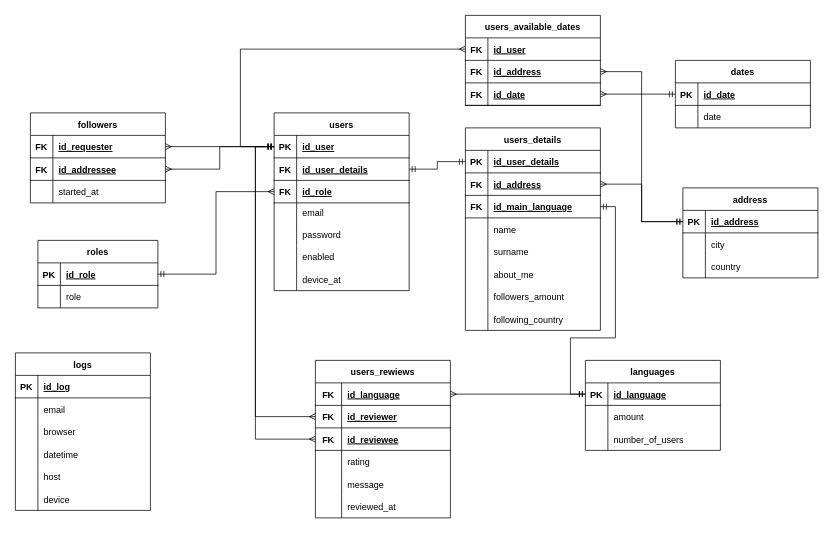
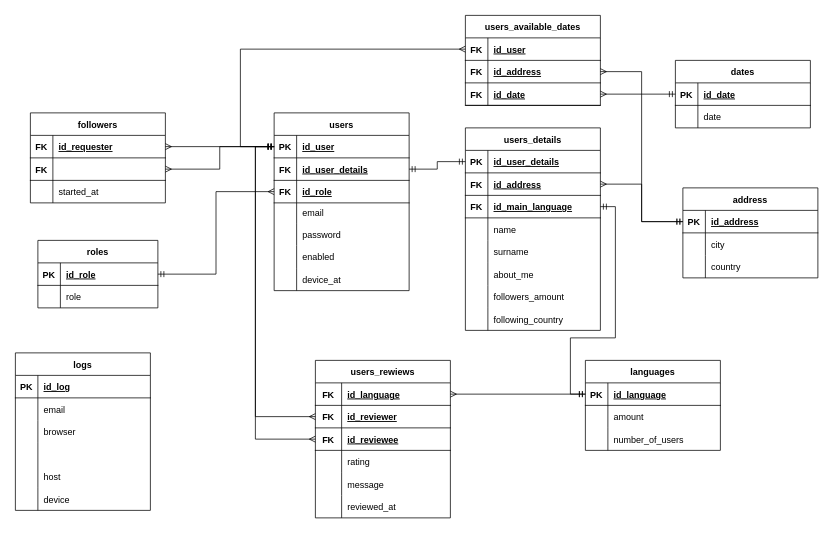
node "id_addressee": removed
node "datetime": removed
